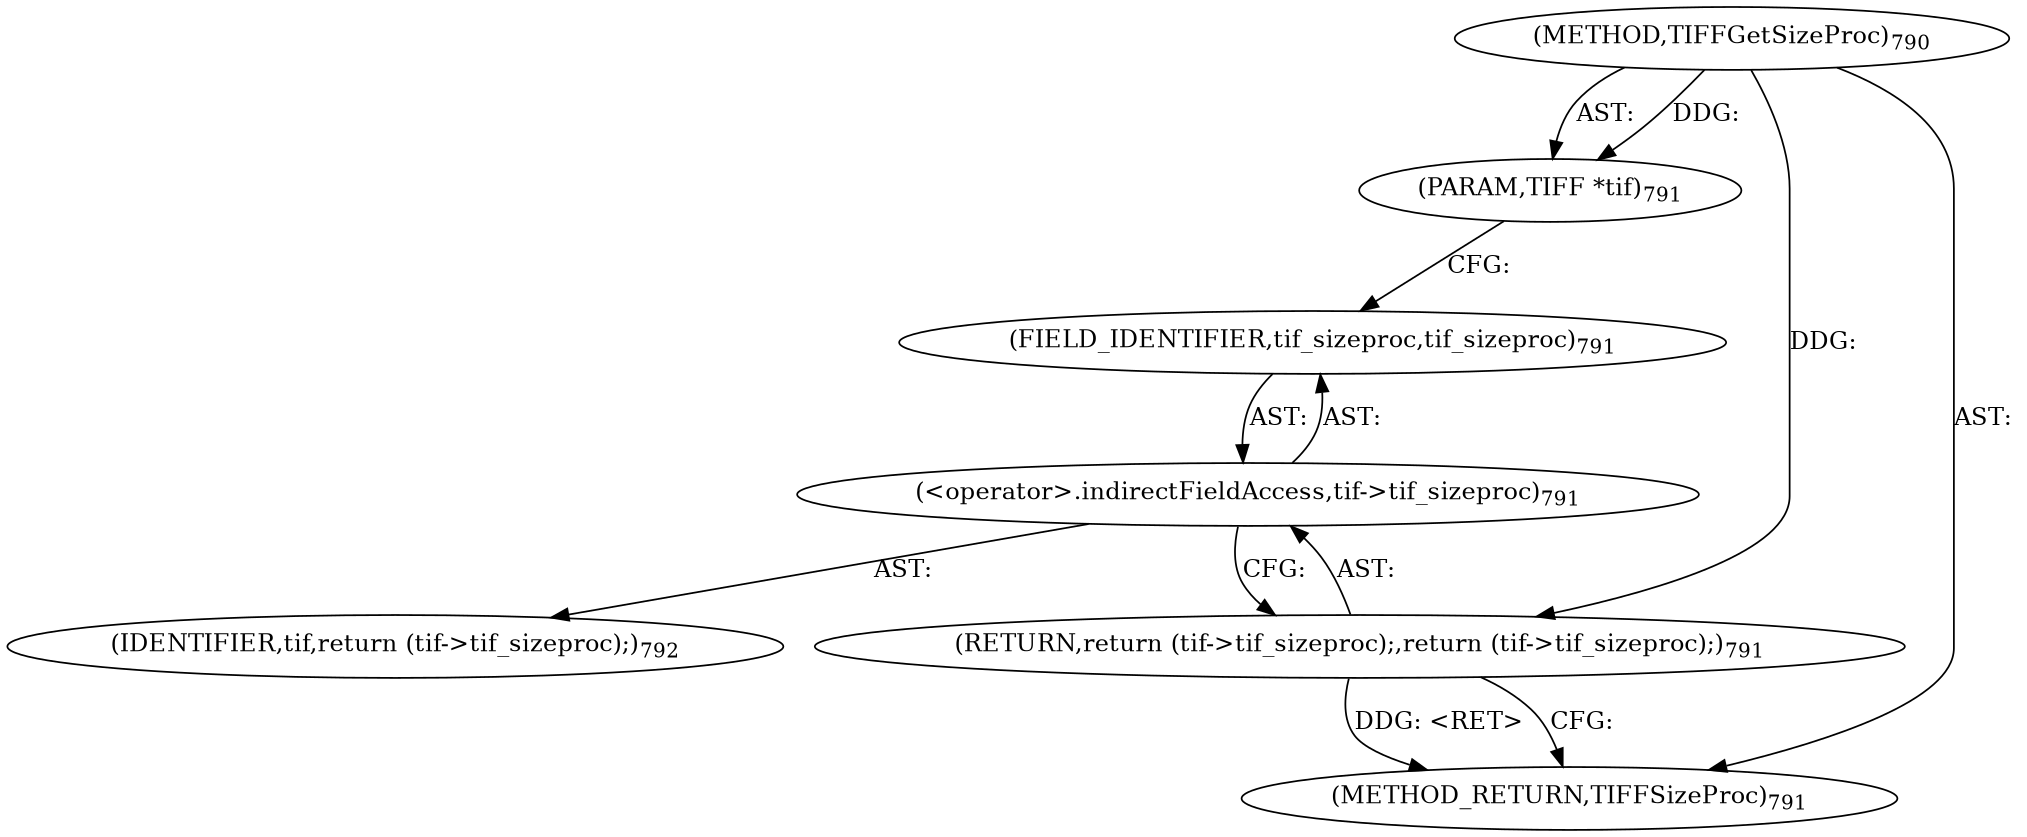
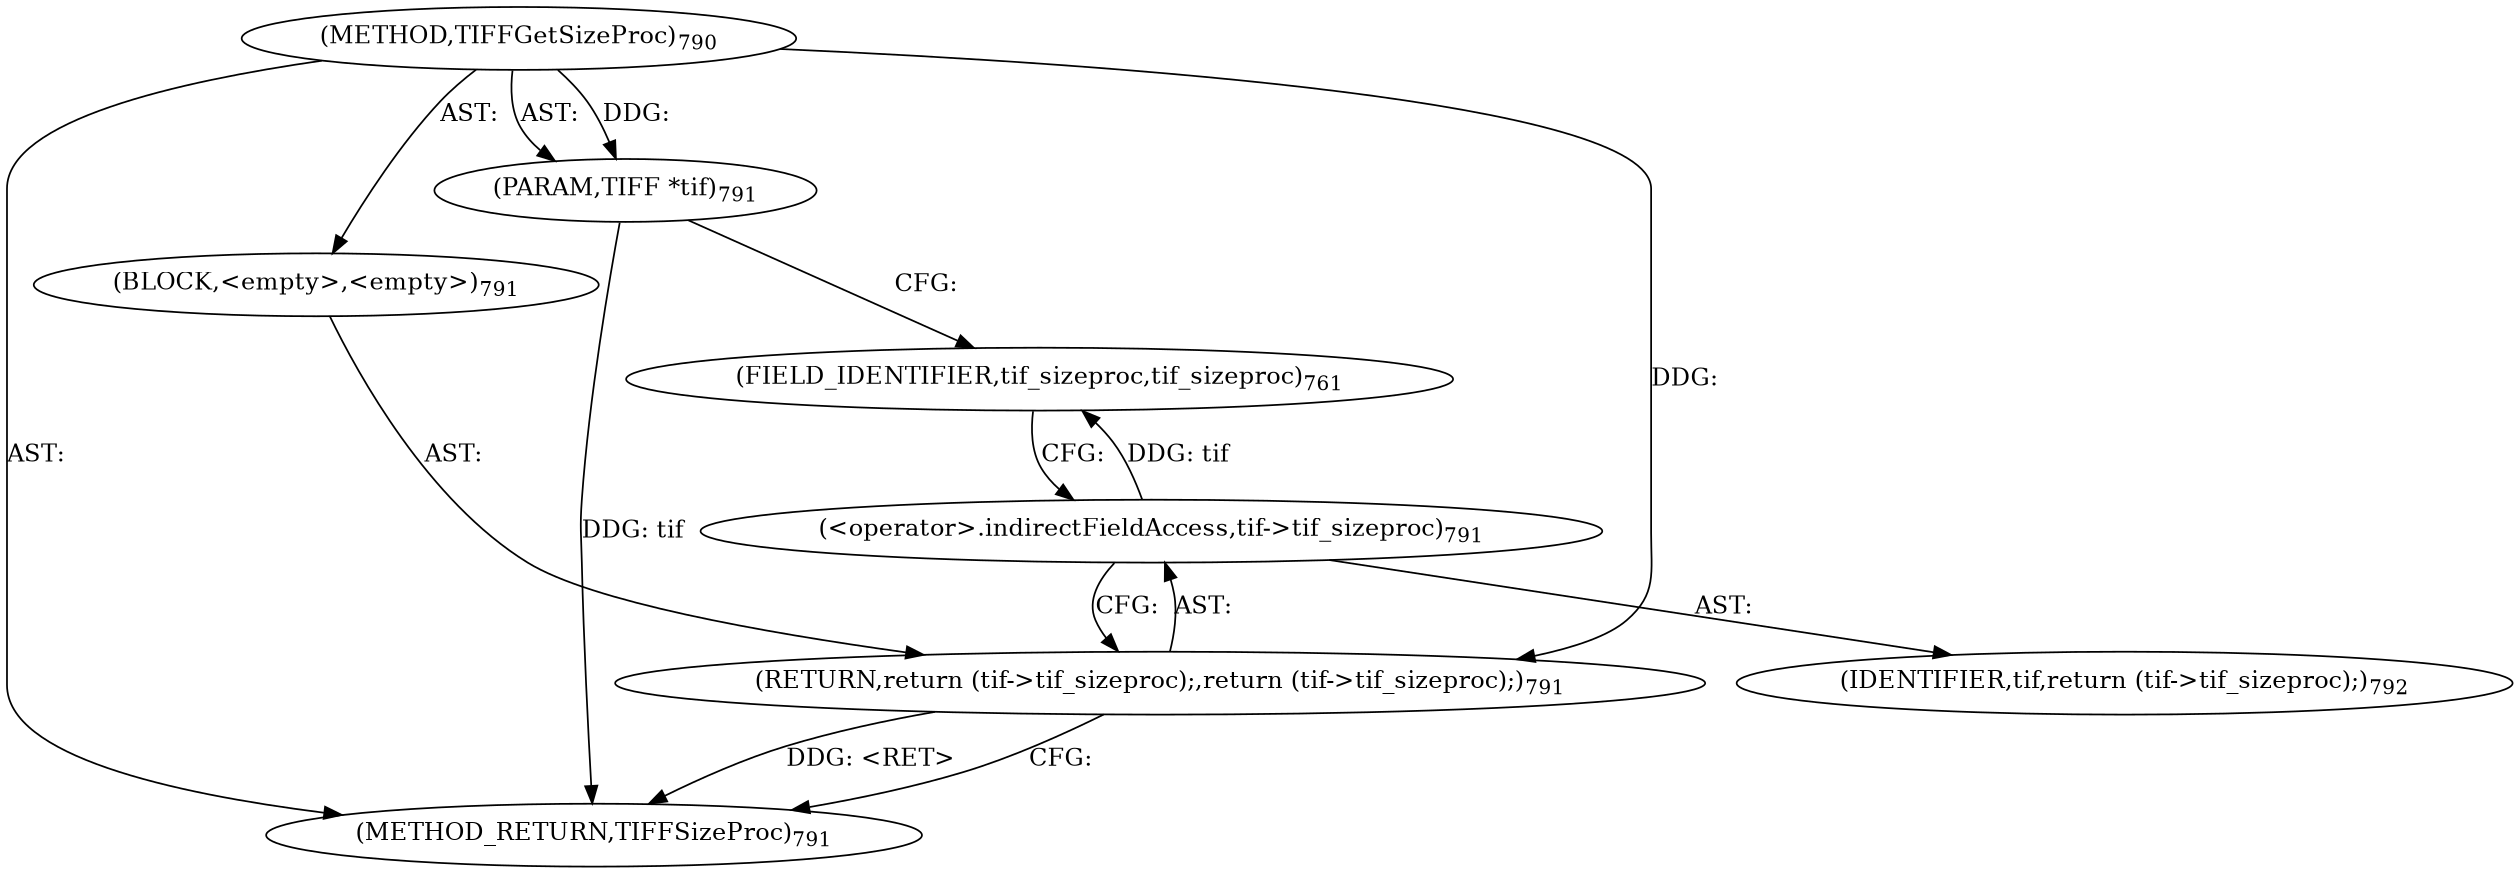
node "(BLOCK,<empty>,<empty>)": added
node "(FIELD_IDENTIFIER,tif_sizeproc,tif_sizeproc)": text "791" -> "761"
edge "(FIELD_IDENTIFIER,tif_sizeproc,tif_sizeproc)" -> "(<operator>.indirectFieldAccess,tif->tif_sizeproc)": label "AST: " -> "CFG: "
edge "(<operator>.indirectFieldAccess,tif->tif_sizeproc)" -> "(FIELD_IDENTIFIER,tif_sizeproc,tif_sizeproc)": label "AST: " -> "DDG: tif"
edge "(PARAM,TIFF *tif)" -> "(METHOD_RETURN,TIFFSizeProc)": added, label "DDG: tif"
